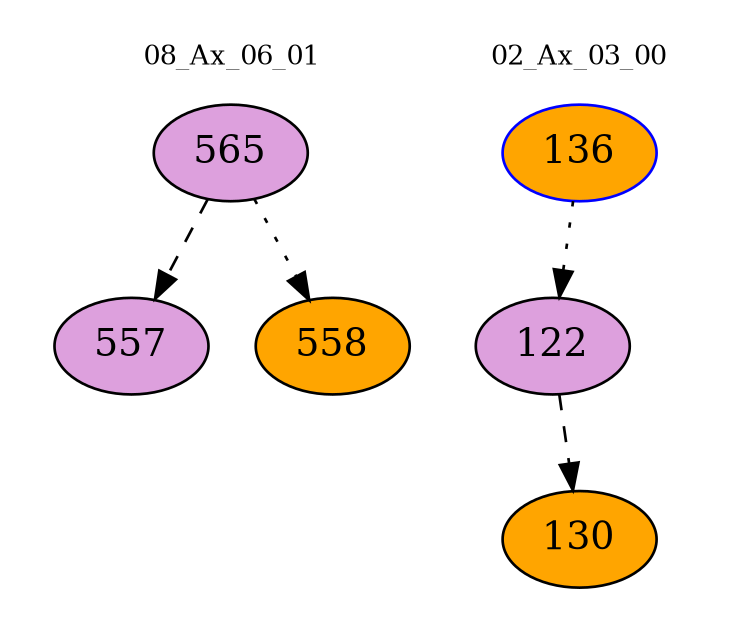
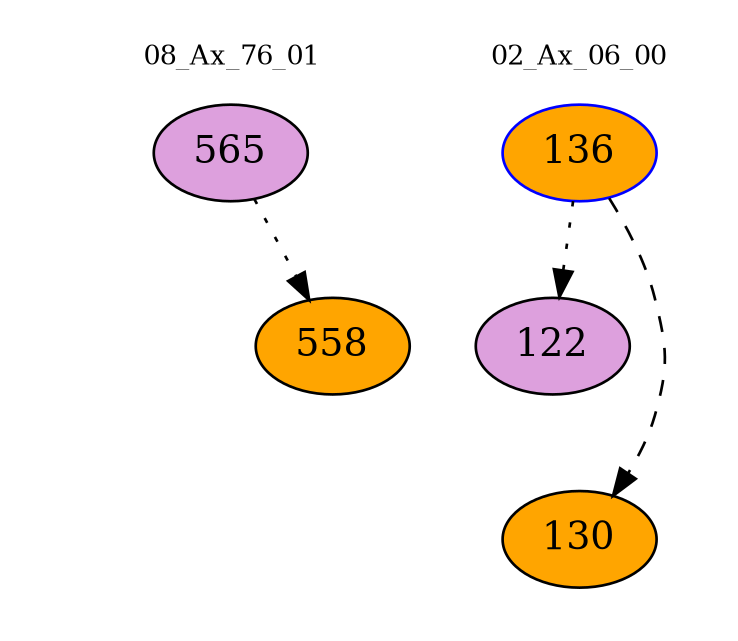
cluster "08_Ax_06_01": label "08_Ax_06_01" -> "08_Ax_76_01"
cluster "02_Ax_03_00": label "02_Ax_03_00" -> "02_Ax_06_00"
node "557": removed
edge "122" -> "130": now "136" -> "130"
